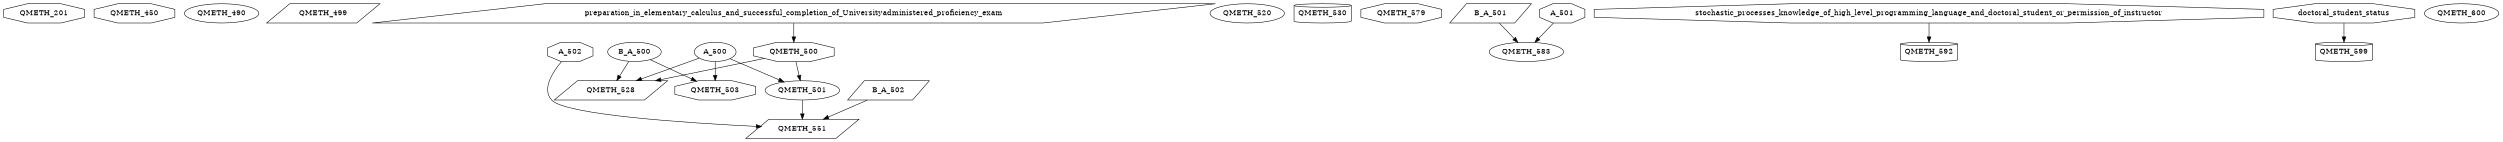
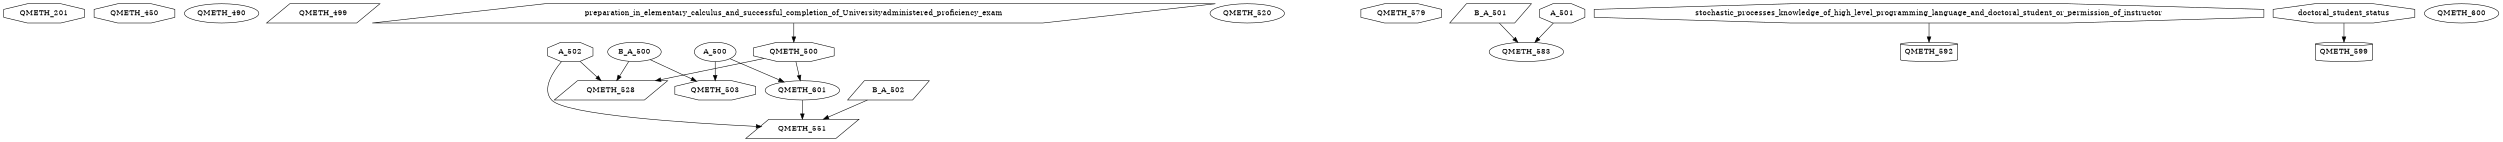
node "QMETH_530": removed
edge "A_500" -> "QMETH_528": now "A_502" -> "QMETH_528"
node "QMETH_501": label "QMETH_501" -> "QMETH_601"
